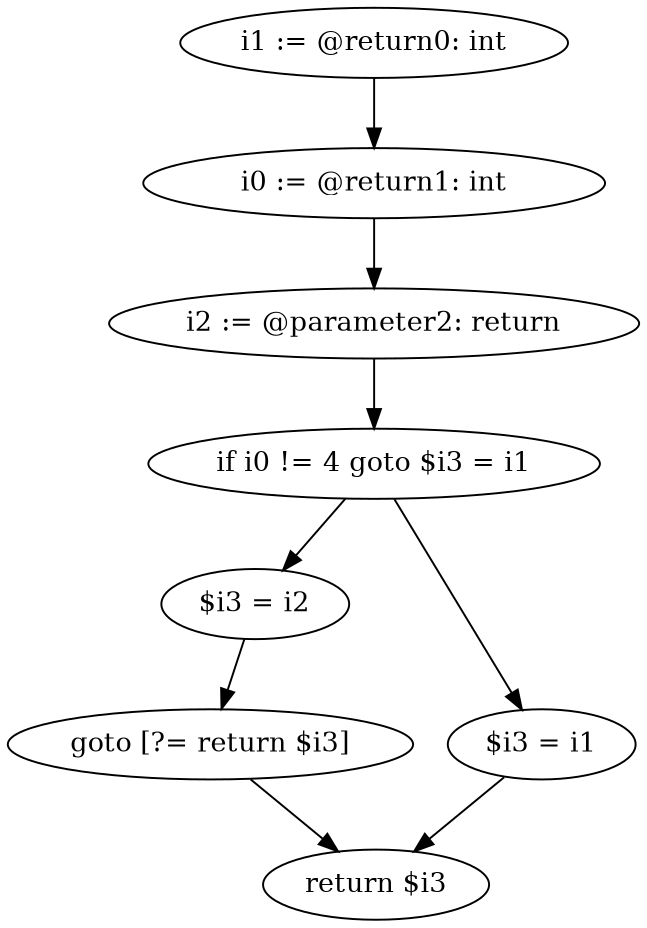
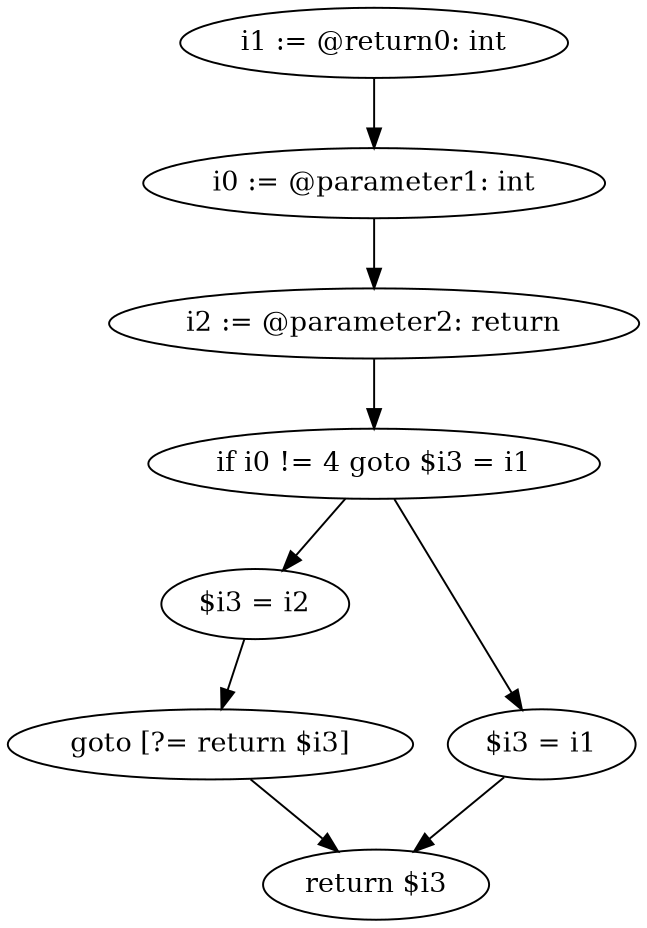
node "i0 := @return1: int": label "i0 := @return1: int" -> "i0 := @parameter1: int"
